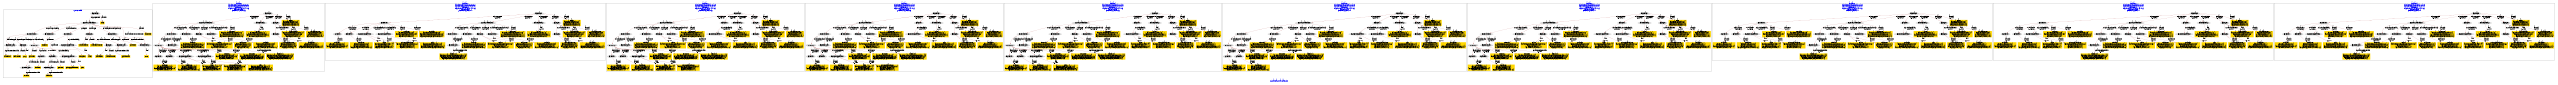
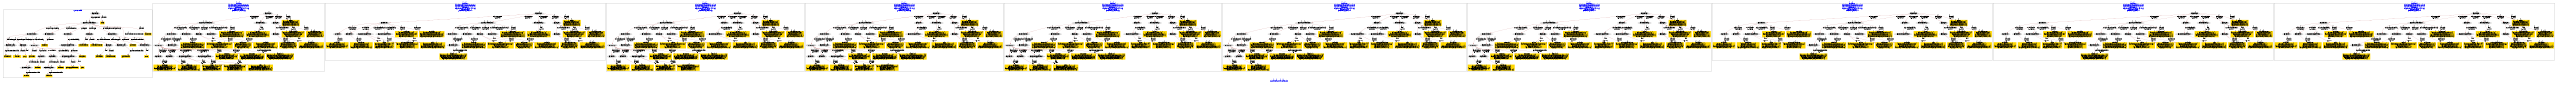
edge "E21_Person2" -> "Description": now "Dimension" -> "Description"
edge "AquisitionDate" -> "E52_Time-Span4": reversed
node "Medium_URI": label "Medium_URI" -> "Man_URI"
node "values": removed
node "Actor_URI": label "Actor_URI" -> "Death_URI"
